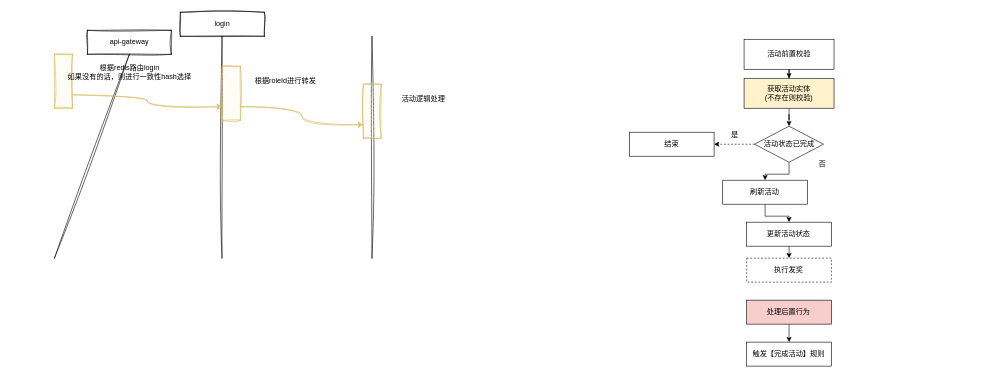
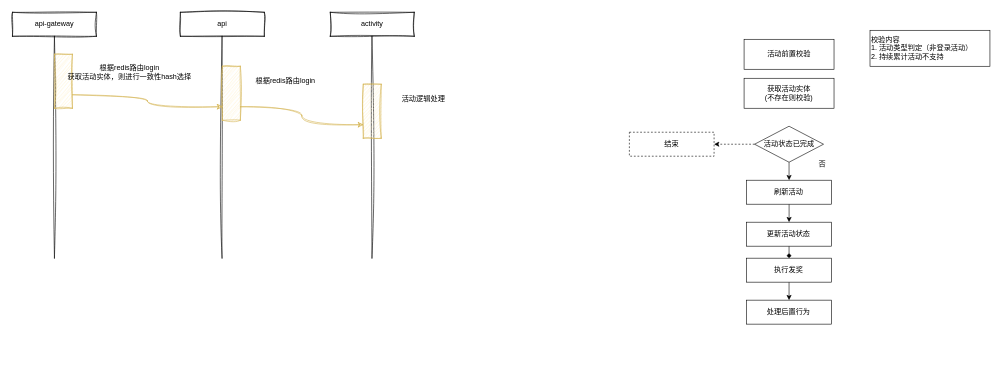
node "login": label "login" -> "api"
node "activity": added
node "api-gateway": moved (129, 42) -> (54, 24)
node "校验内容 1. 活动类型判定（非登录活动） 2. 持续累计活动不支持": added
node "根据redis路由login 如果没有的话，则进行一致性hash选择": label "根据redis路由login 如果没有的话，则进行一致性hash选择" -> "根据redis路由login 获取活动实体，则进行一致性hash选择"
edge "活动前置校验" -> "获取活动实体 (不存在则校验)": removed
node "根据roleId进行转发": label "根据roleId进行转发" -> "根据redis路由login"
node "获取活动实体 (不存在则校验)": fillcolor #fff2cc -> #ffffff
edge "获取活动实体 (不存在则校验)" -> "活动状态已完成": removed
node "是": removed
node "结束": style solid -> dashed
node "刷新活动": moved (765, 192) -> (789, 192)
edge "更新活动状态" -> "执行发奖": arrowhead classic -> diamond
node "执行发奖": style dashed -> solid
edge "执行发奖" -> "处理后置行为": added
node "处理后置行为": fillcolor #f8cecc -> #ffffff
edge "处理后置行为" -> "触发【完成活动】规则": removed
node "触发【完成活动】规则": removed
